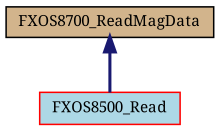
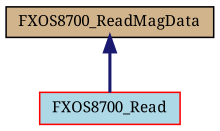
node "FXOS8500_Read": label "FXOS8500_Read" -> "FXOS8700_Read"
